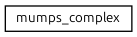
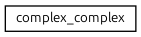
node "mumps_complex": label "mumps_complex" -> "complex_complex"
